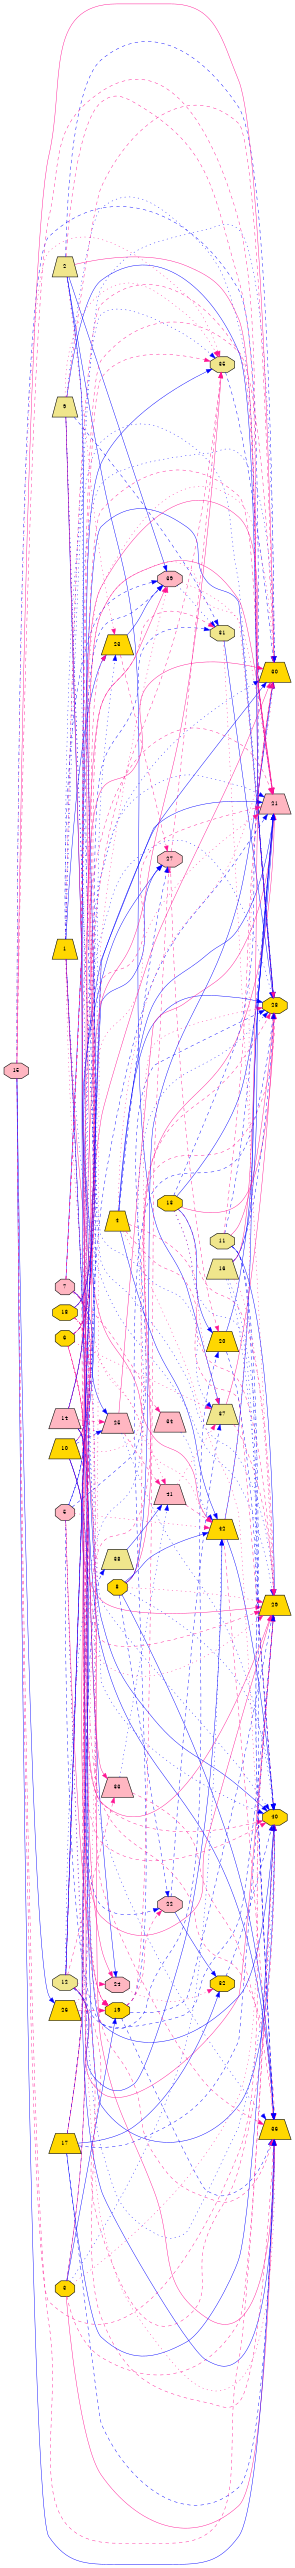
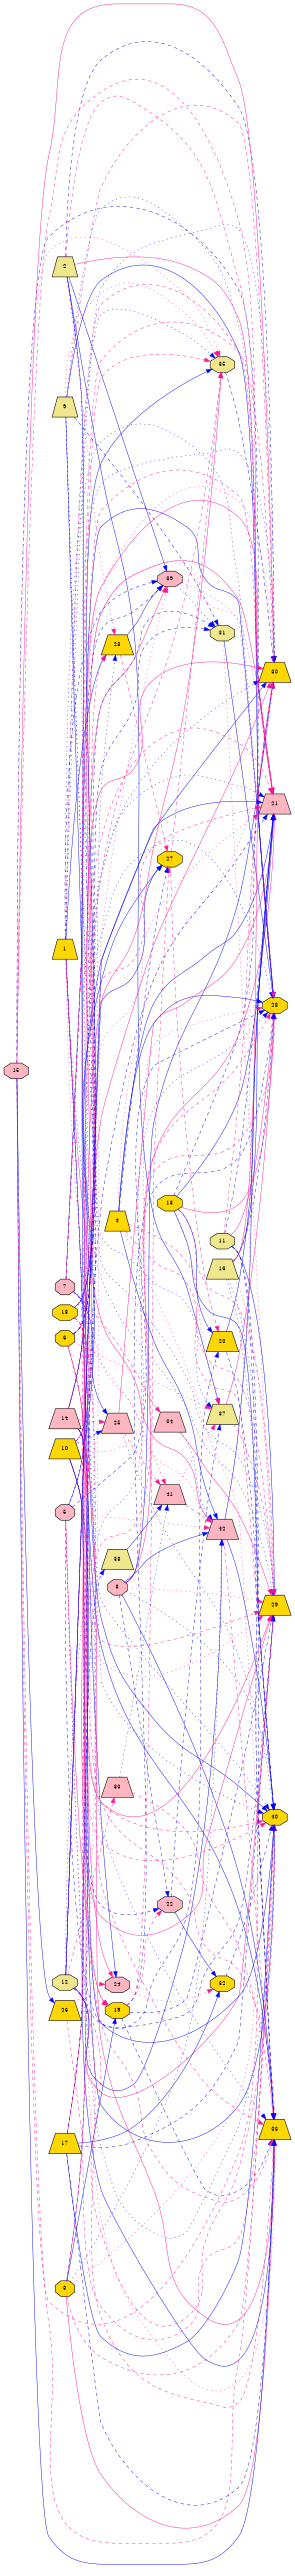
node "27": fillcolor lightpink -> gold
edge "6" -> "31": color deeppink -> blue
edge "9" -> "33": removed
edge "13" -> "40": style dotted -> solid
node "42": fillcolor gold -> lightpink
node "8": fillcolor gold -> lightpink
edge "7" -> "29": now "34" -> "29"
edge "26" -> "19": now "26" -> "40"
